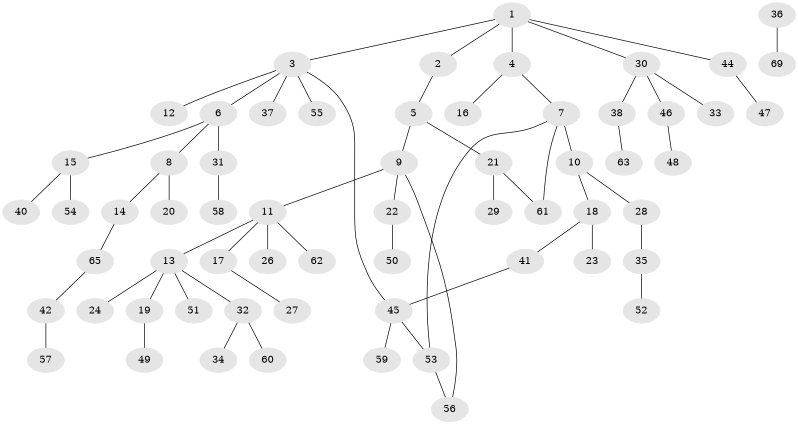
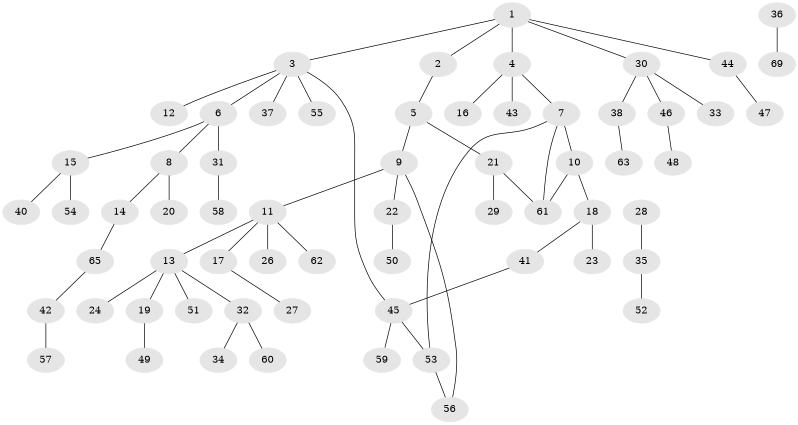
node "43": added
edge "10" -- "28": now "10" -- "61"
